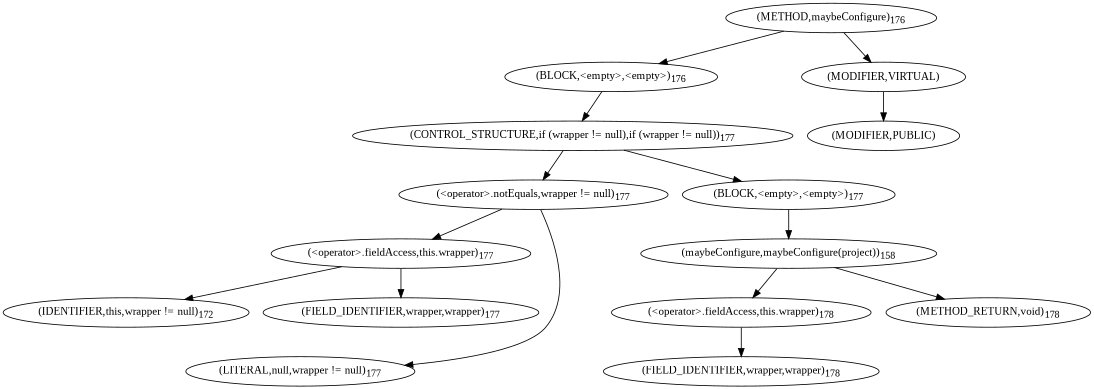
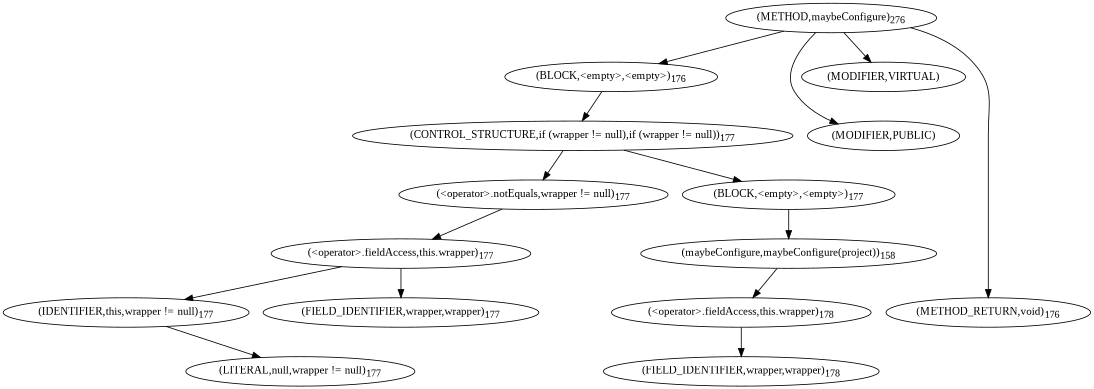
node "(METHOD,maybeConfigure)": text "176" -> "276"
edge "(MODIFIER,VIRTUAL)" -> "(MODIFIER,PUBLIC)": now "(METHOD,maybeConfigure)" -> "(MODIFIER,PUBLIC)"
edge "(maybeConfigure,maybeConfigure(project))" -> "(METHOD_RETURN,void)": now "(METHOD,maybeConfigure)" -> "(METHOD_RETURN,void)"
node "(IDENTIFIER,this,wrapper != null)": text "172" -> "177"
node "(METHOD_RETURN,void)": text "178" -> "176"
edge "(<operator>.notEquals,wrapper != null)" -> "(LITERAL,null,wrapper != null)": now "(IDENTIFIER,this,wrapper != null)" -> "(LITERAL,null,wrapper != null)"
